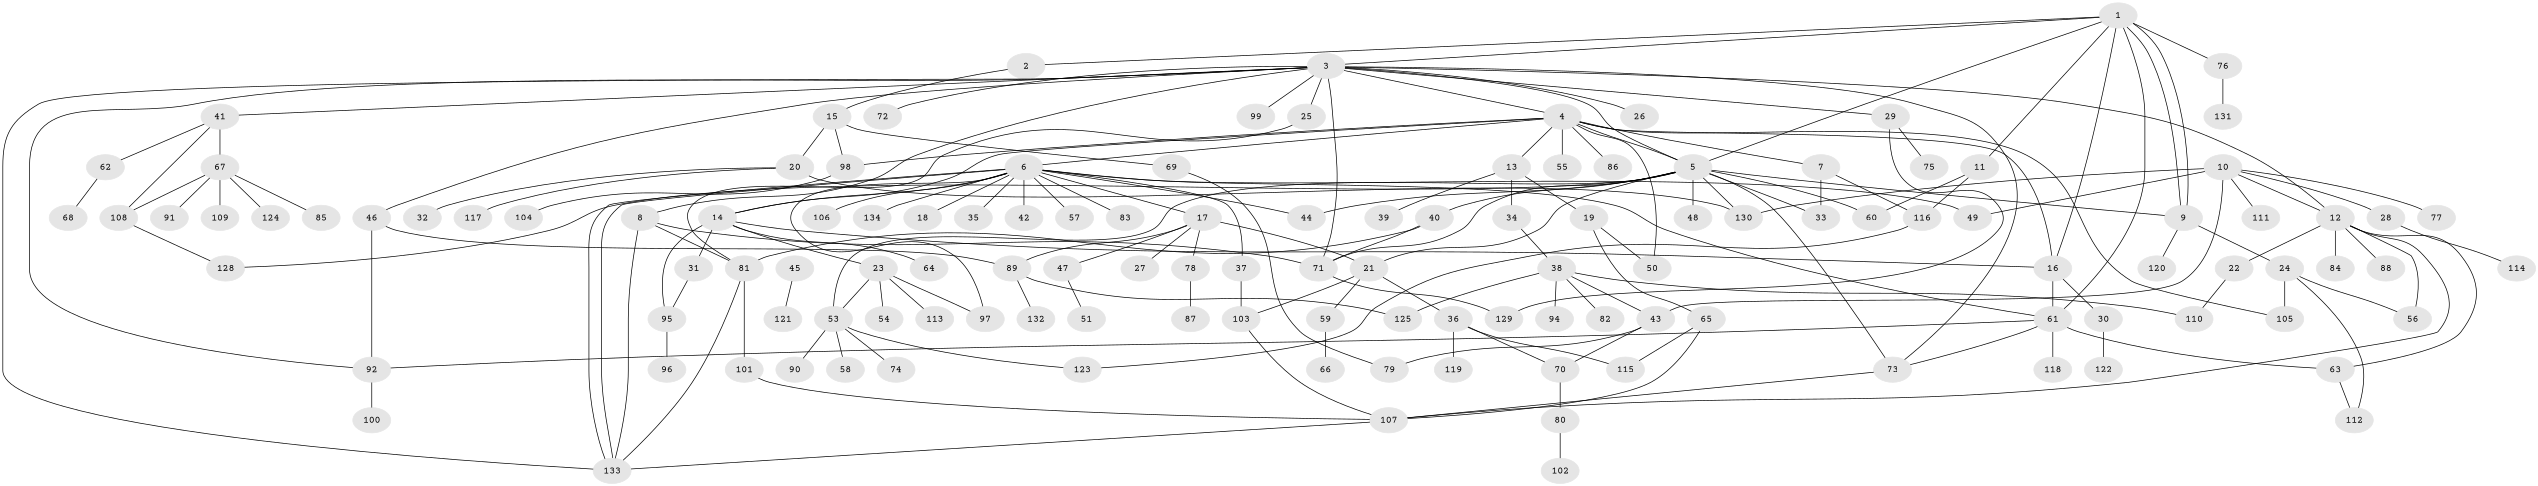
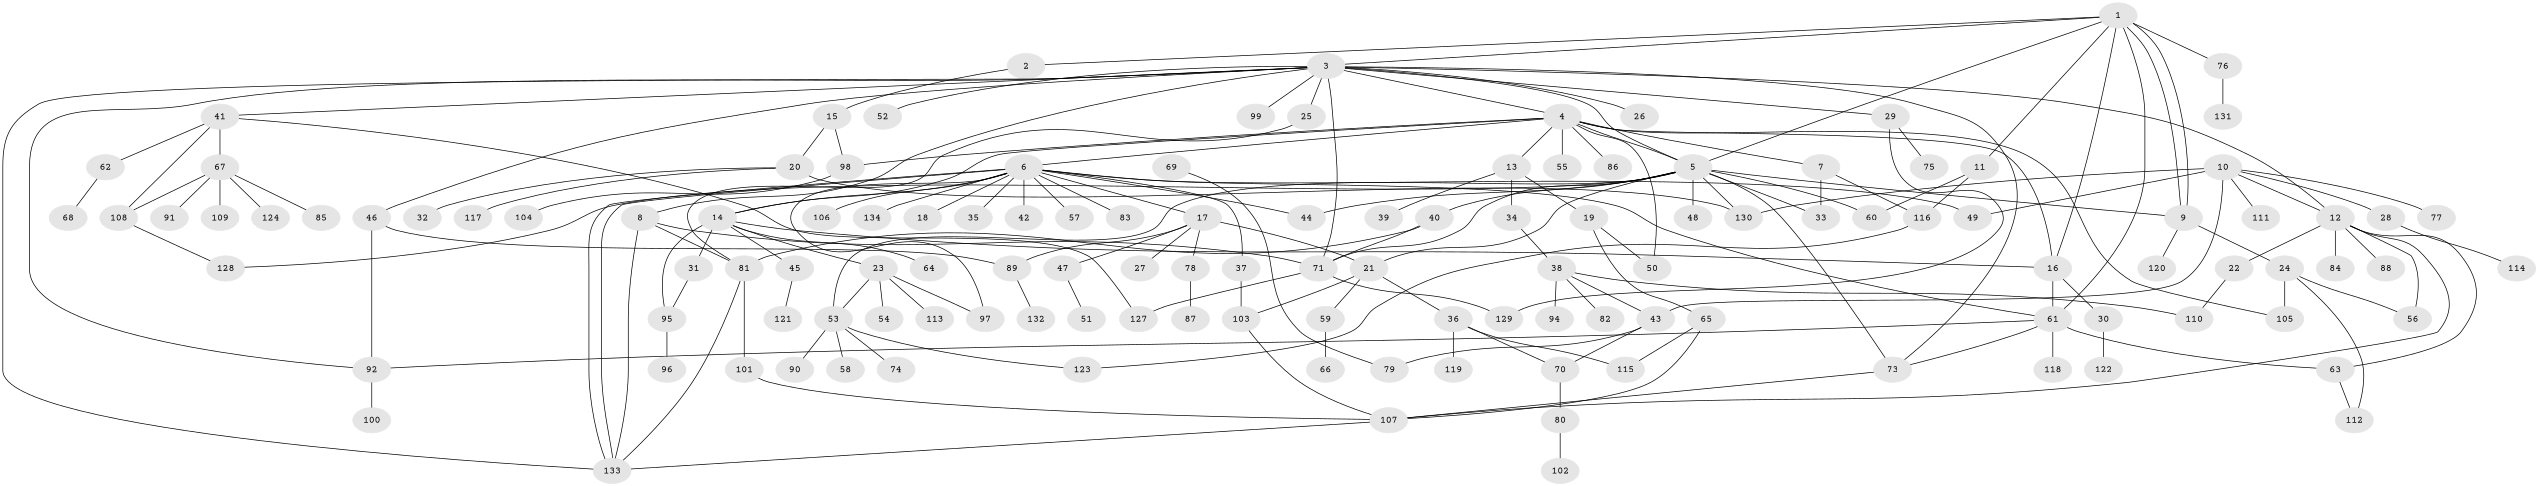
node "72": label "72" -> "52"
edge "15" -- "69": removed
edge "14" -- "45": added
node "127": added
node "125": removed
